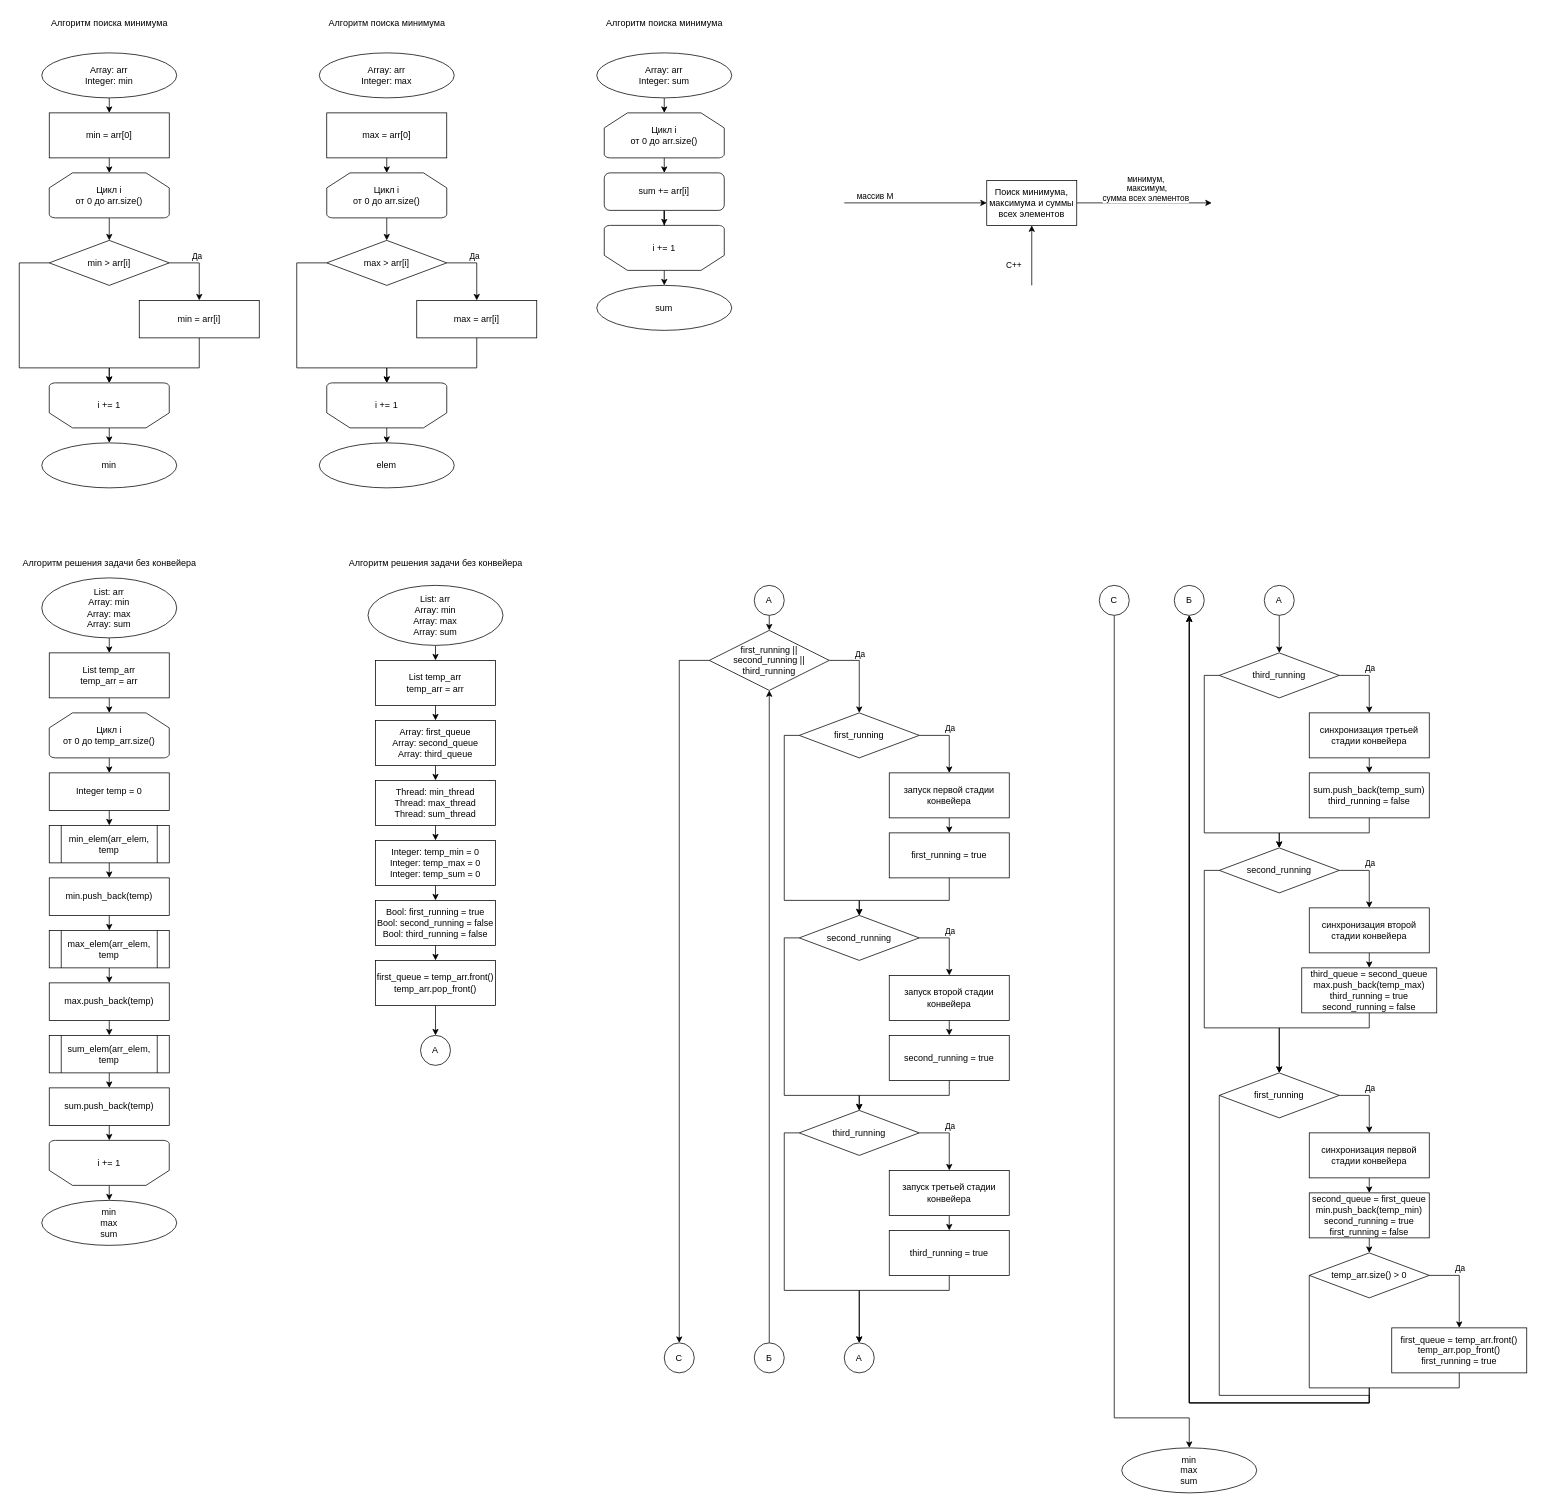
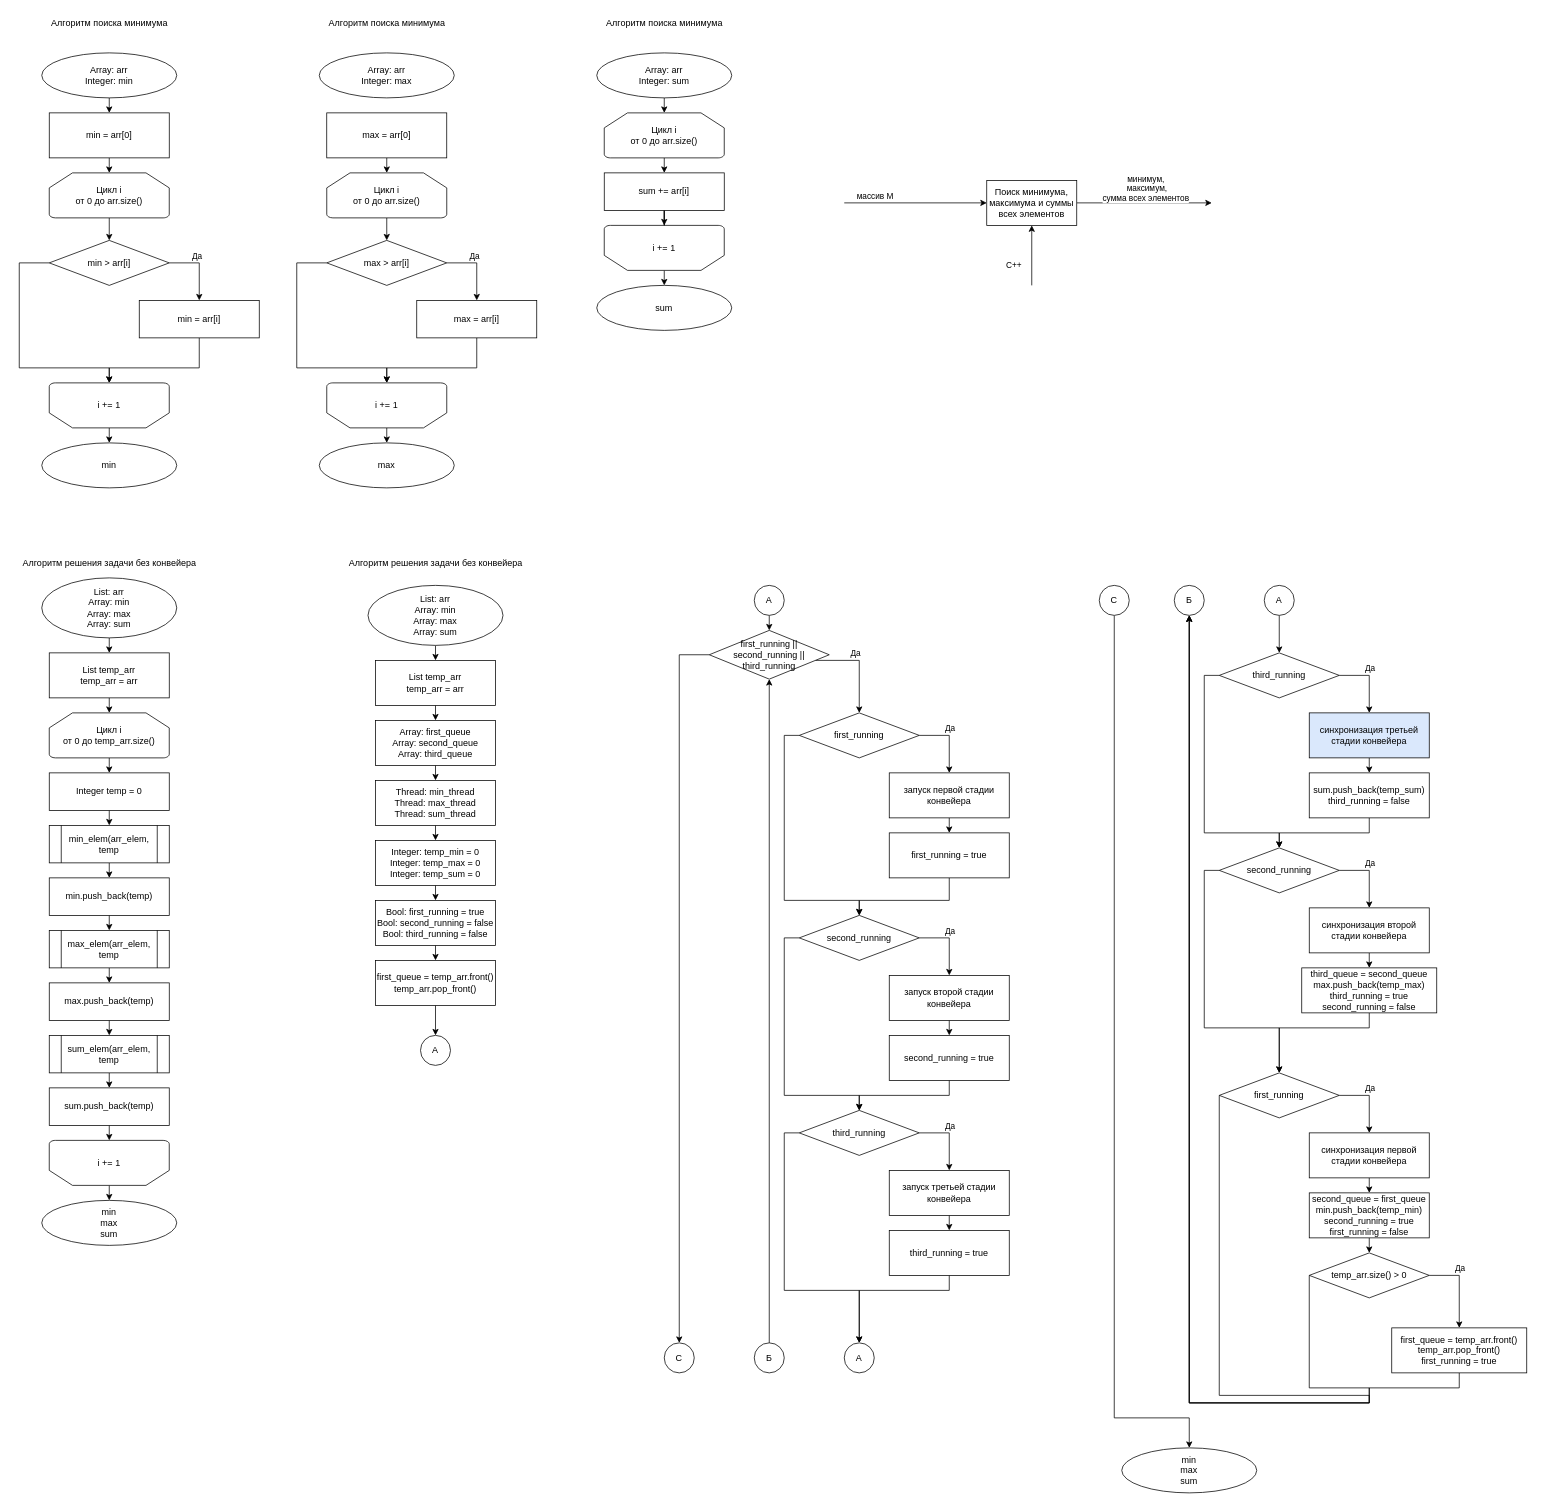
node "sum += arr[i]": shape rounded rectangle -> rectangle
node "elem": label "elem" -> "max"
node "first_running || second_running || third_running": size 120x60 -> 120x49
node "синхронизация третьей стадии конвейера": fillcolor #ffffff -> #dae8fc
